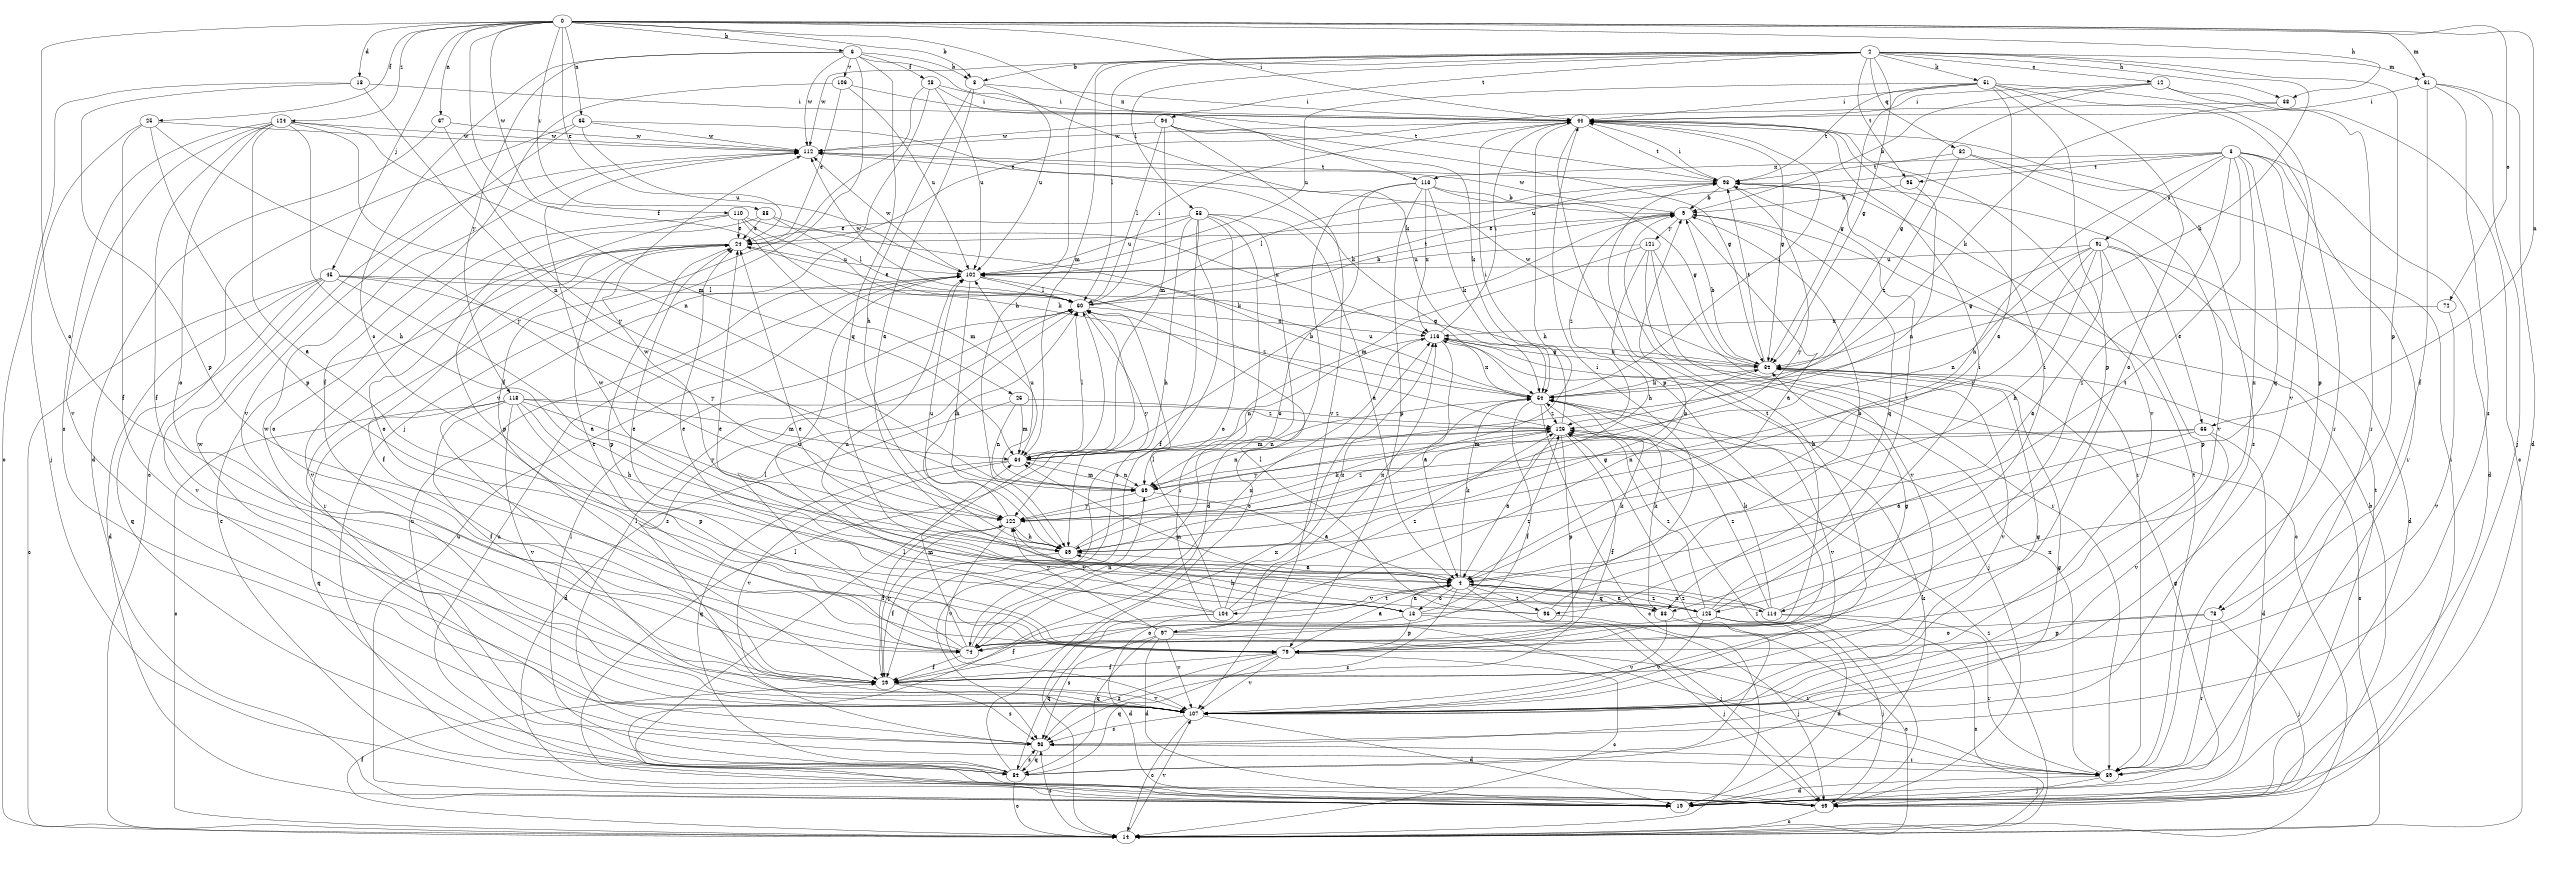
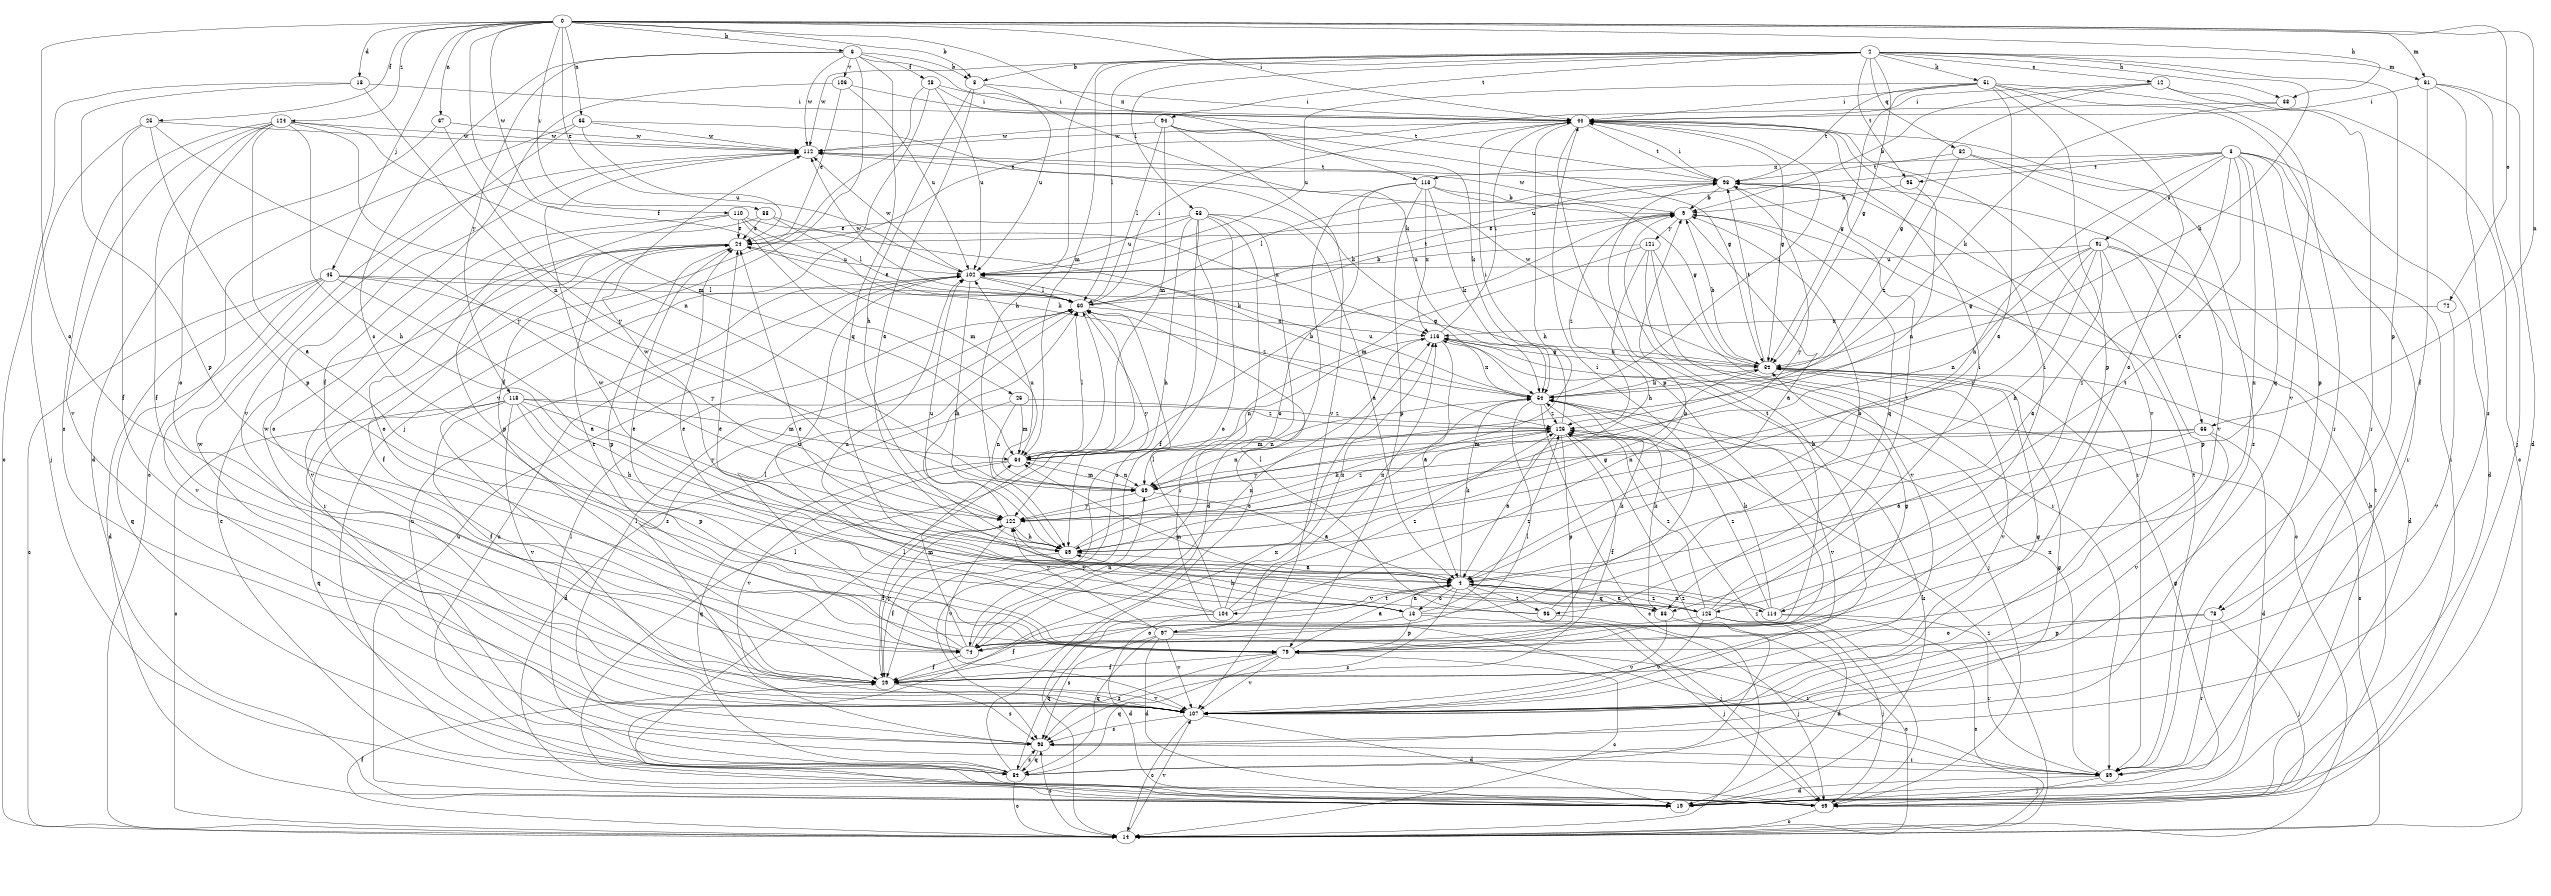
edge "54" -> "29": label "f" -> "l"
